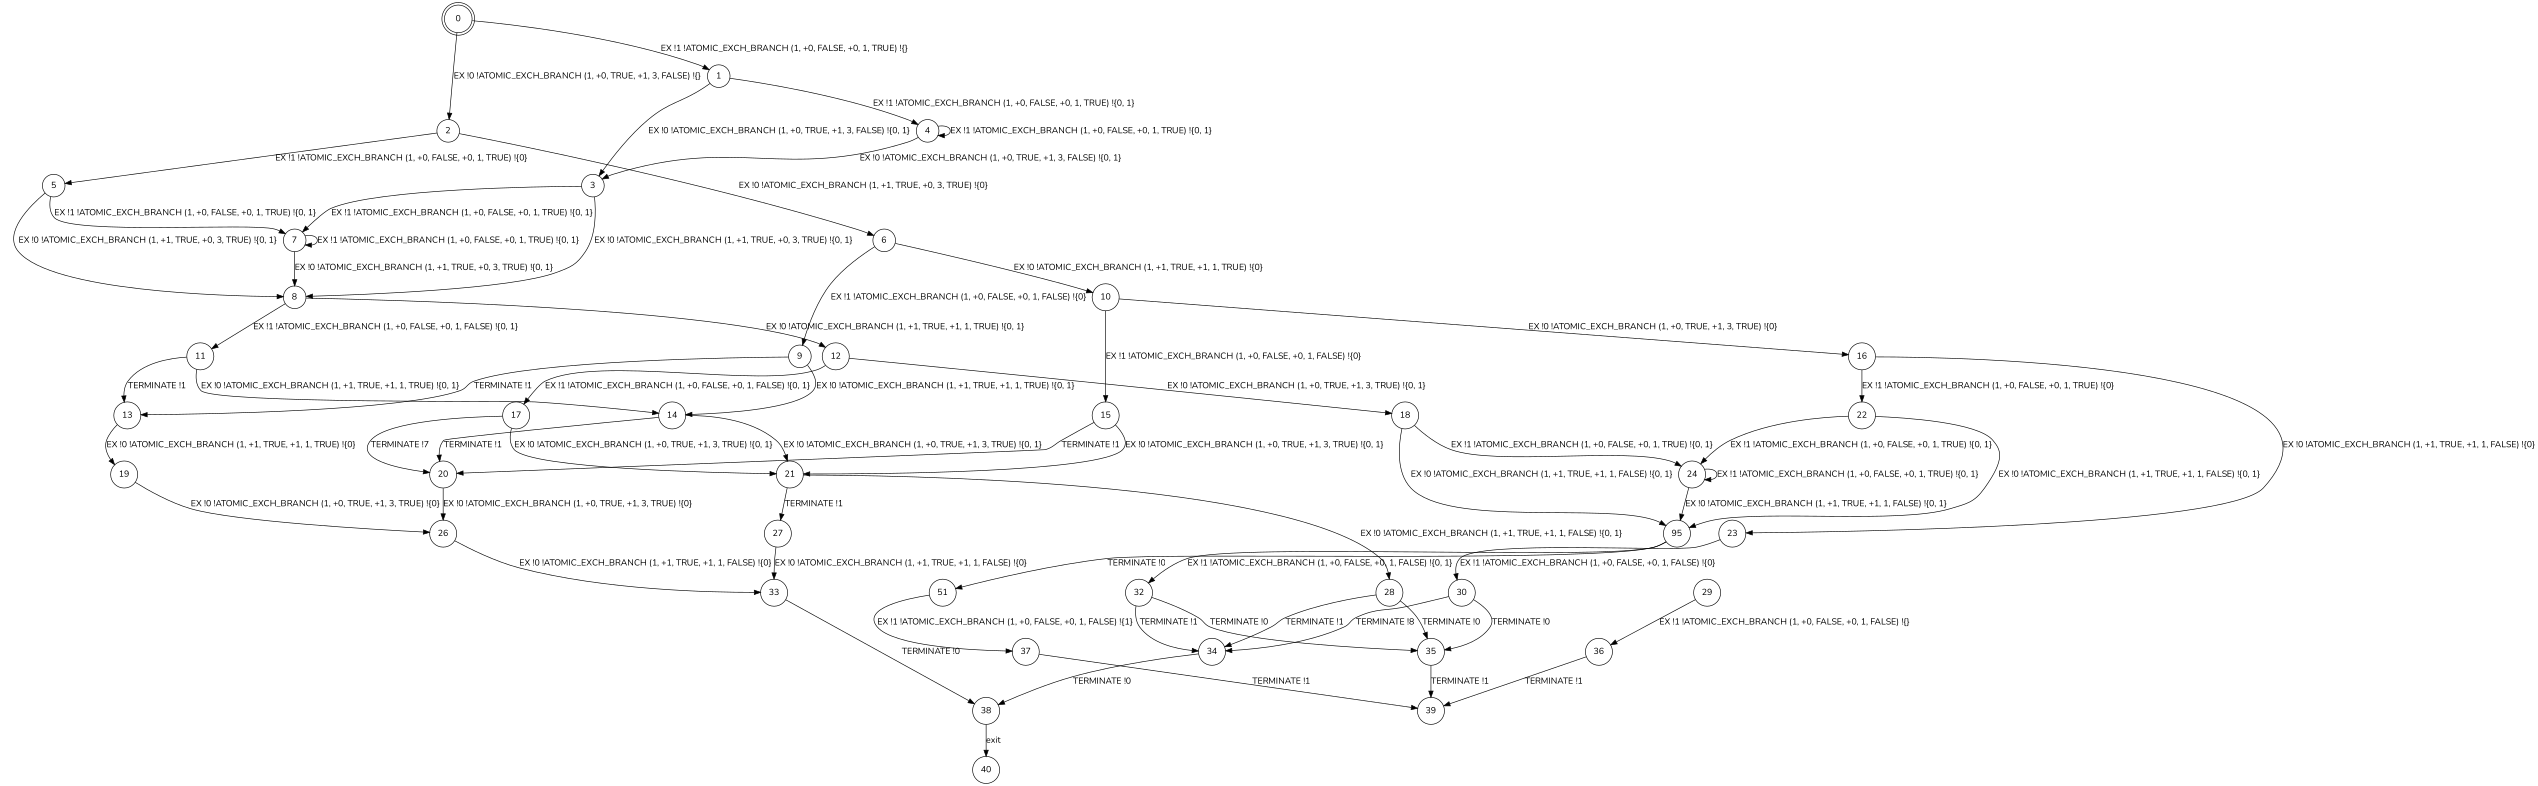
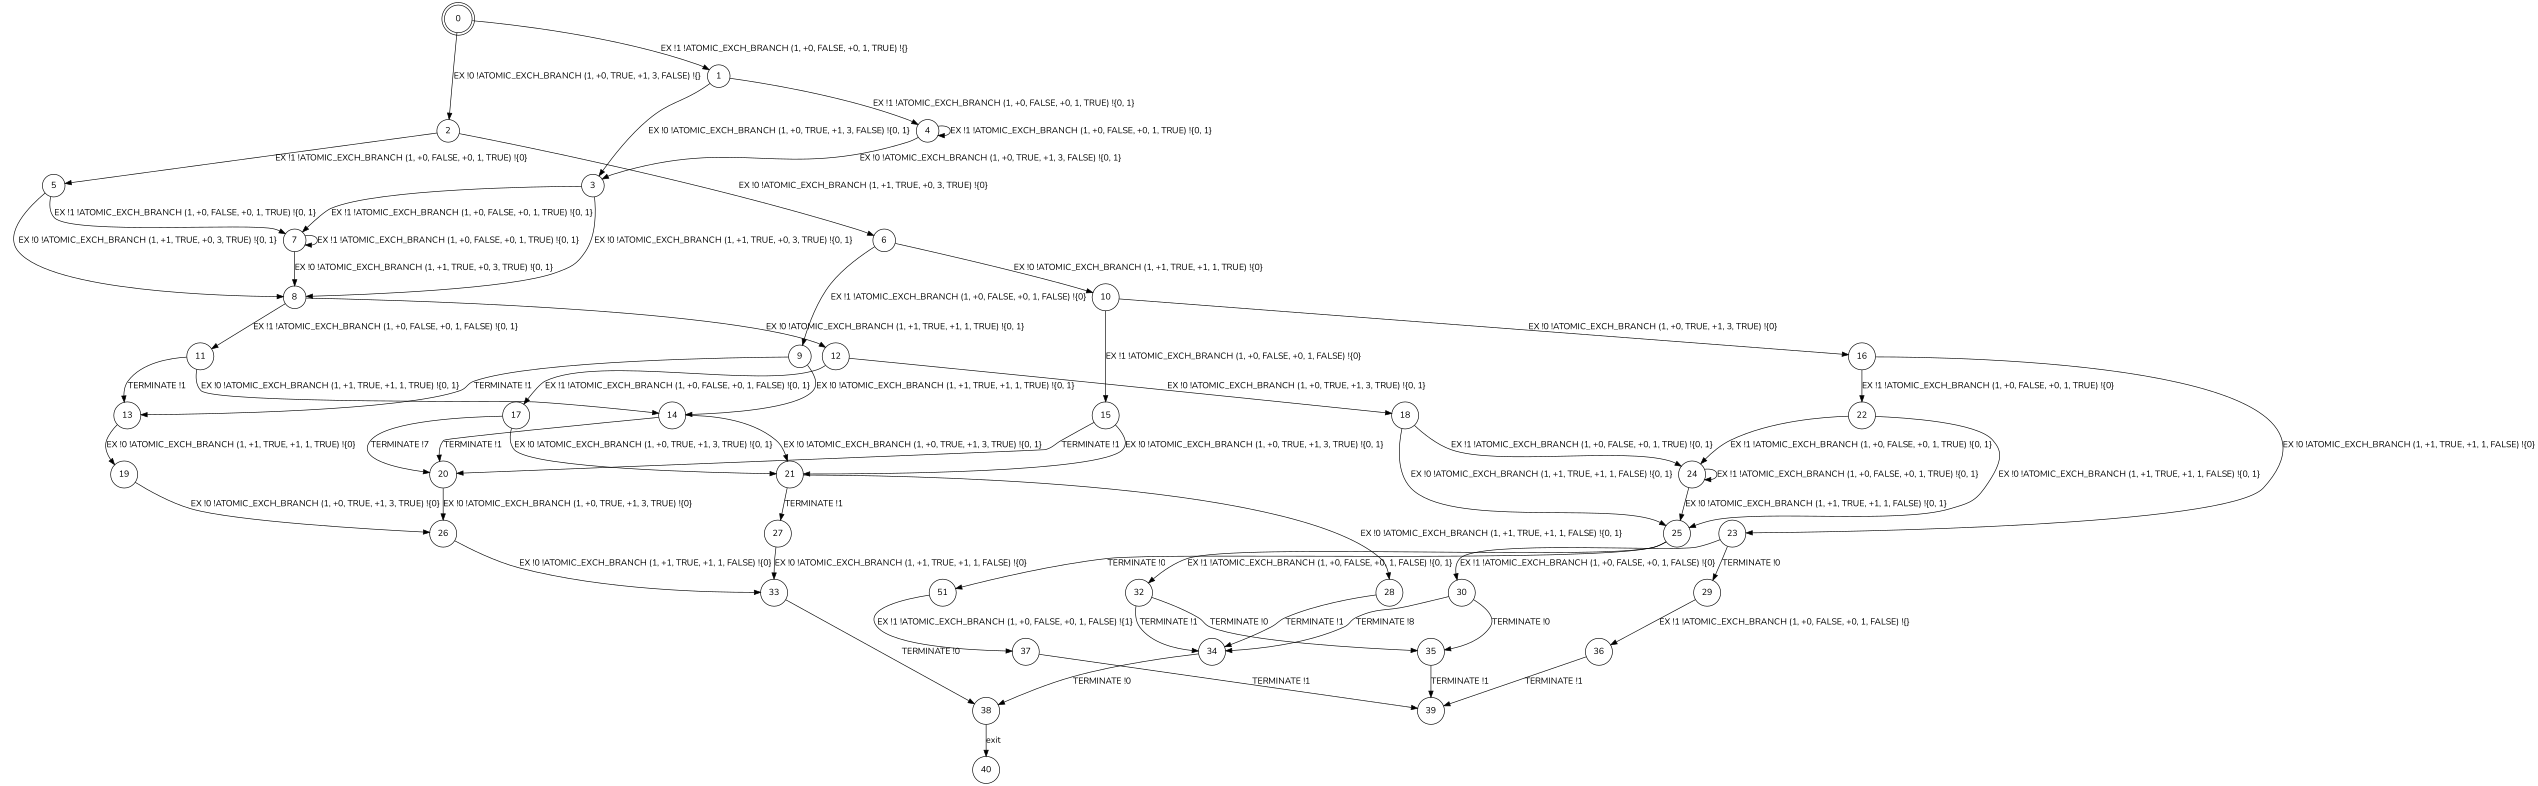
node "95": label "95" -> "25"
edge "23" -> "29": added, label "TERMINATE !0"
edge "28" -> "35": removed, label "TERMINATE !0"
